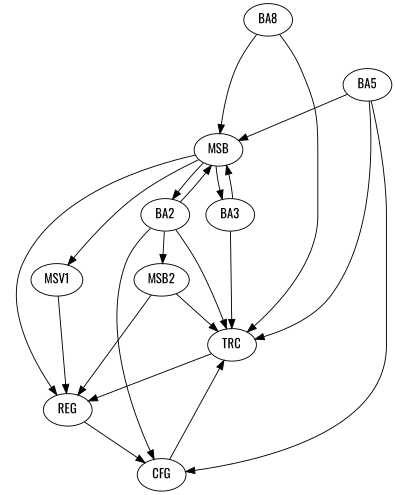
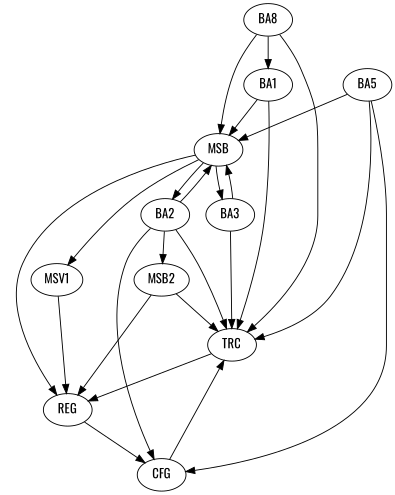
node "BA1": added
